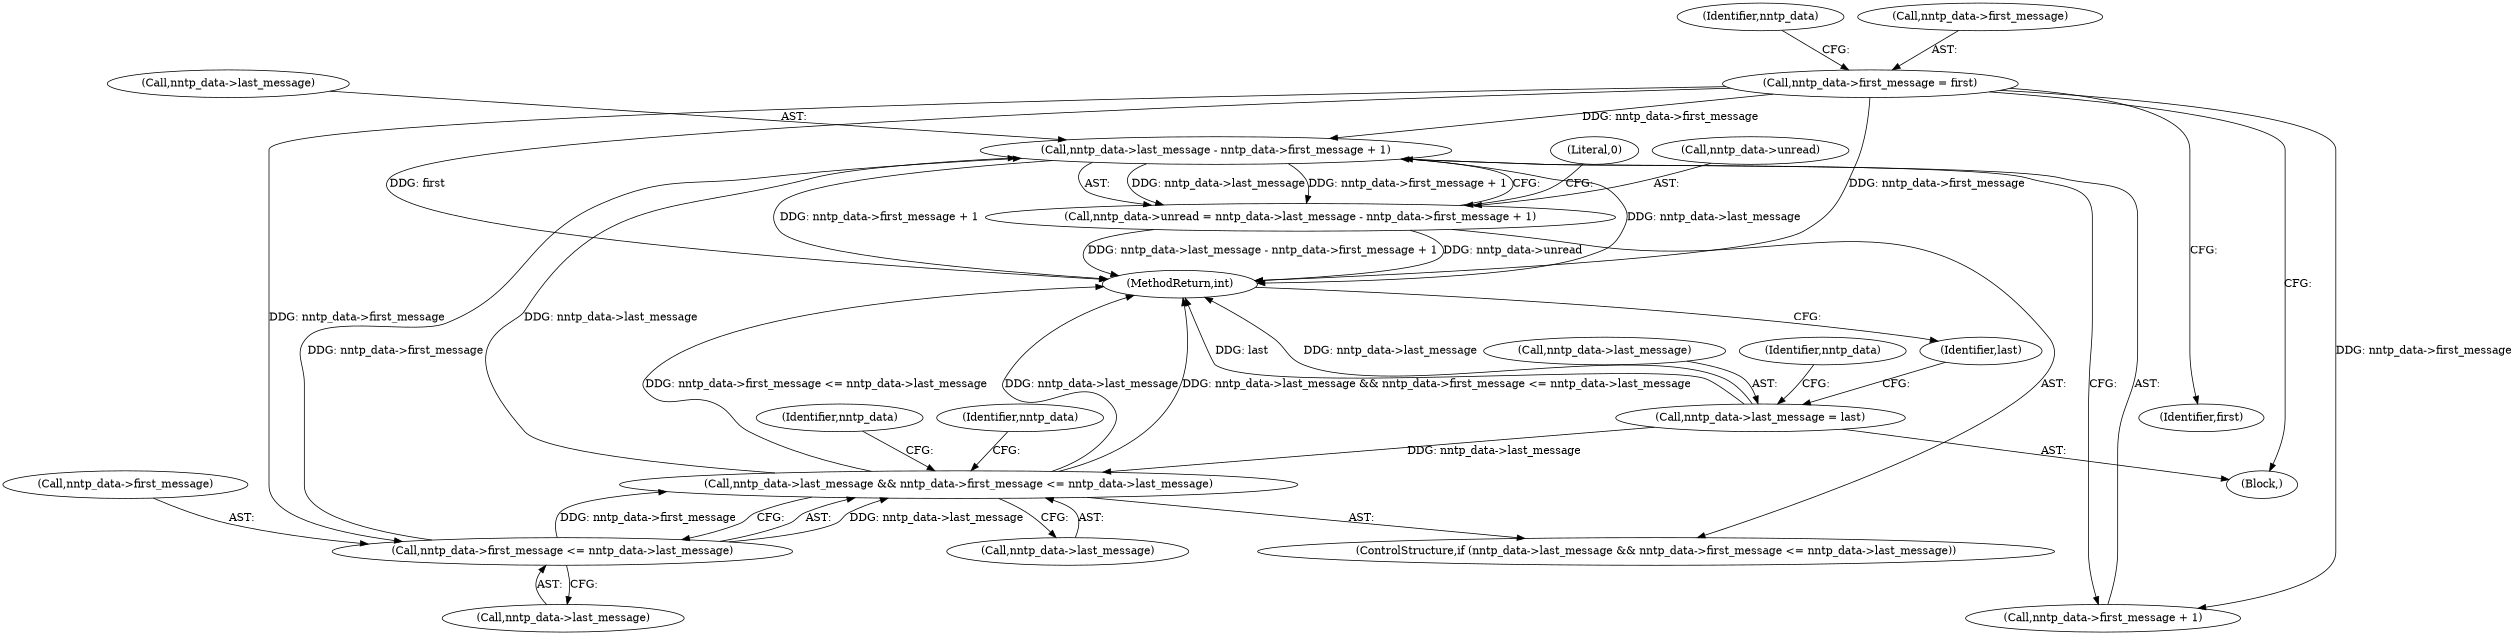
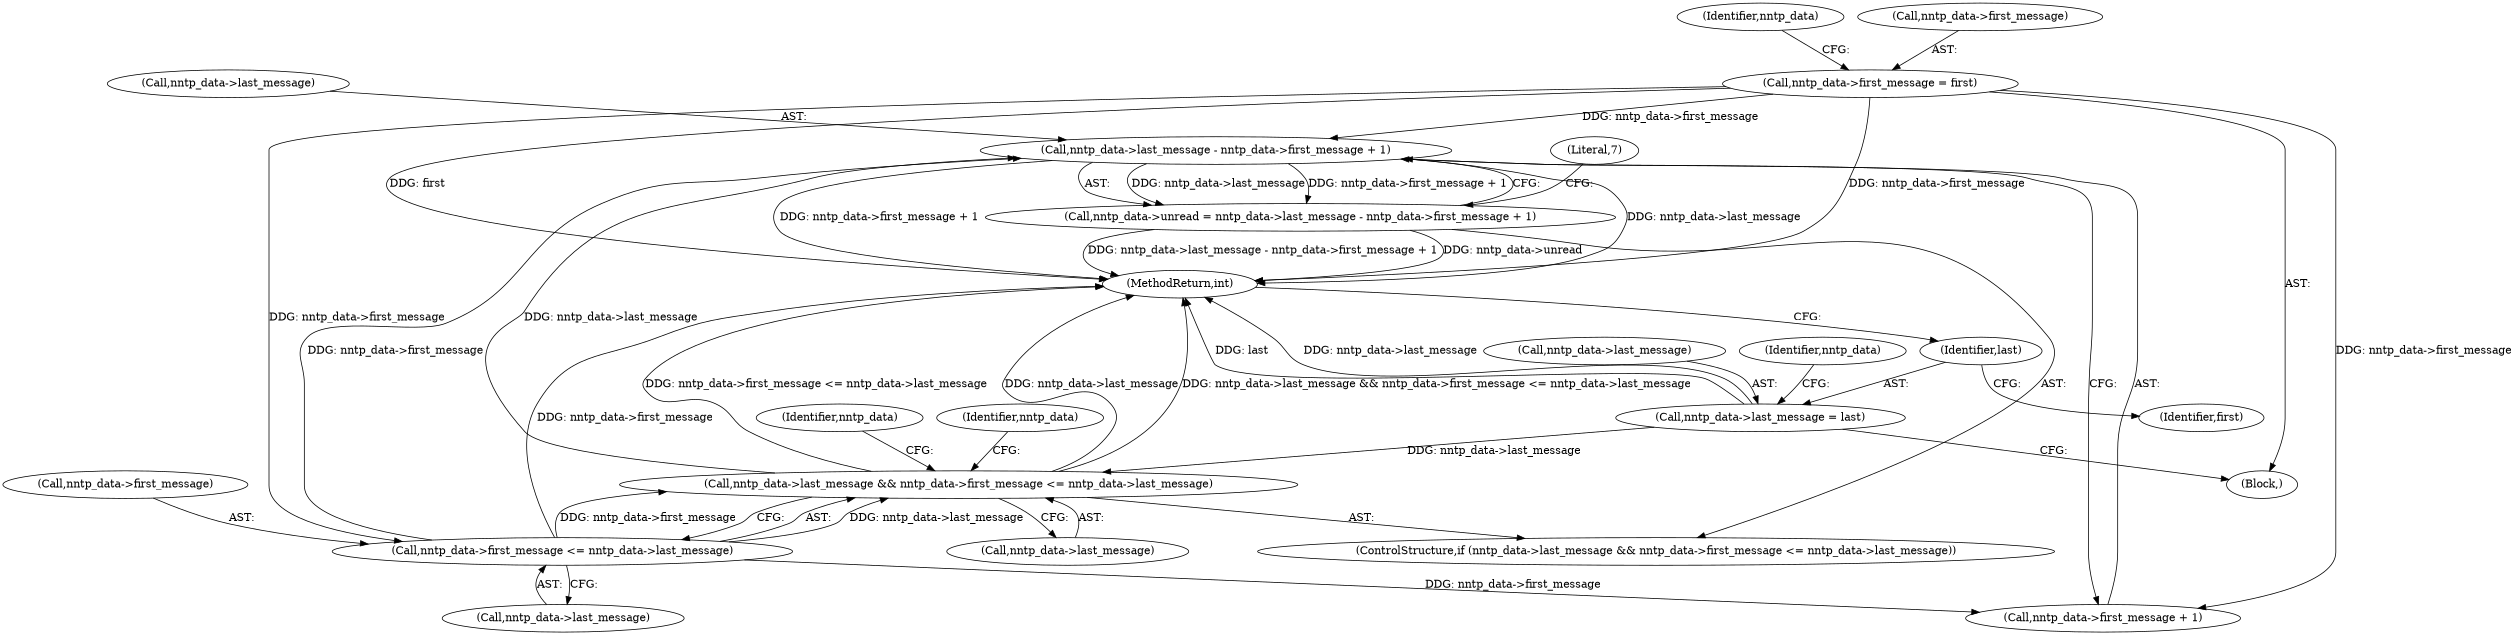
node "(Literal,0)": label "(Literal,0)" -> "(Literal,7)"
node "(Call,nntp_data->unread)": removed
edge "(Call,nntp_data->first_message = first)" -> "(Identifier,first)": now "(Identifier,last)" -> "(Identifier,first)"
edge "(Call,nntp_data->first_message = first)" -> "(Block,)": label "CFG: " -> "AST: "
edge "(Call,nntp_data->first_message <= nntp_data->last_message)" -> "(MethodReturn,int)": added, label "DDG: nntp_data->first_message"
edge "(Identifier,last)" -> "(Call,nntp_data->last_message = last)": label "CFG: " -> "AST: "
edge "(Call,nntp_data->last_message = last)" -> "(Block,)": label "AST: " -> "CFG: "
edge "(Call,nntp_data->first_message <= nntp_data->last_message)" -> "(Call,nntp_data->first_message + 1)": added, label "DDG: nntp_data->first_message"
